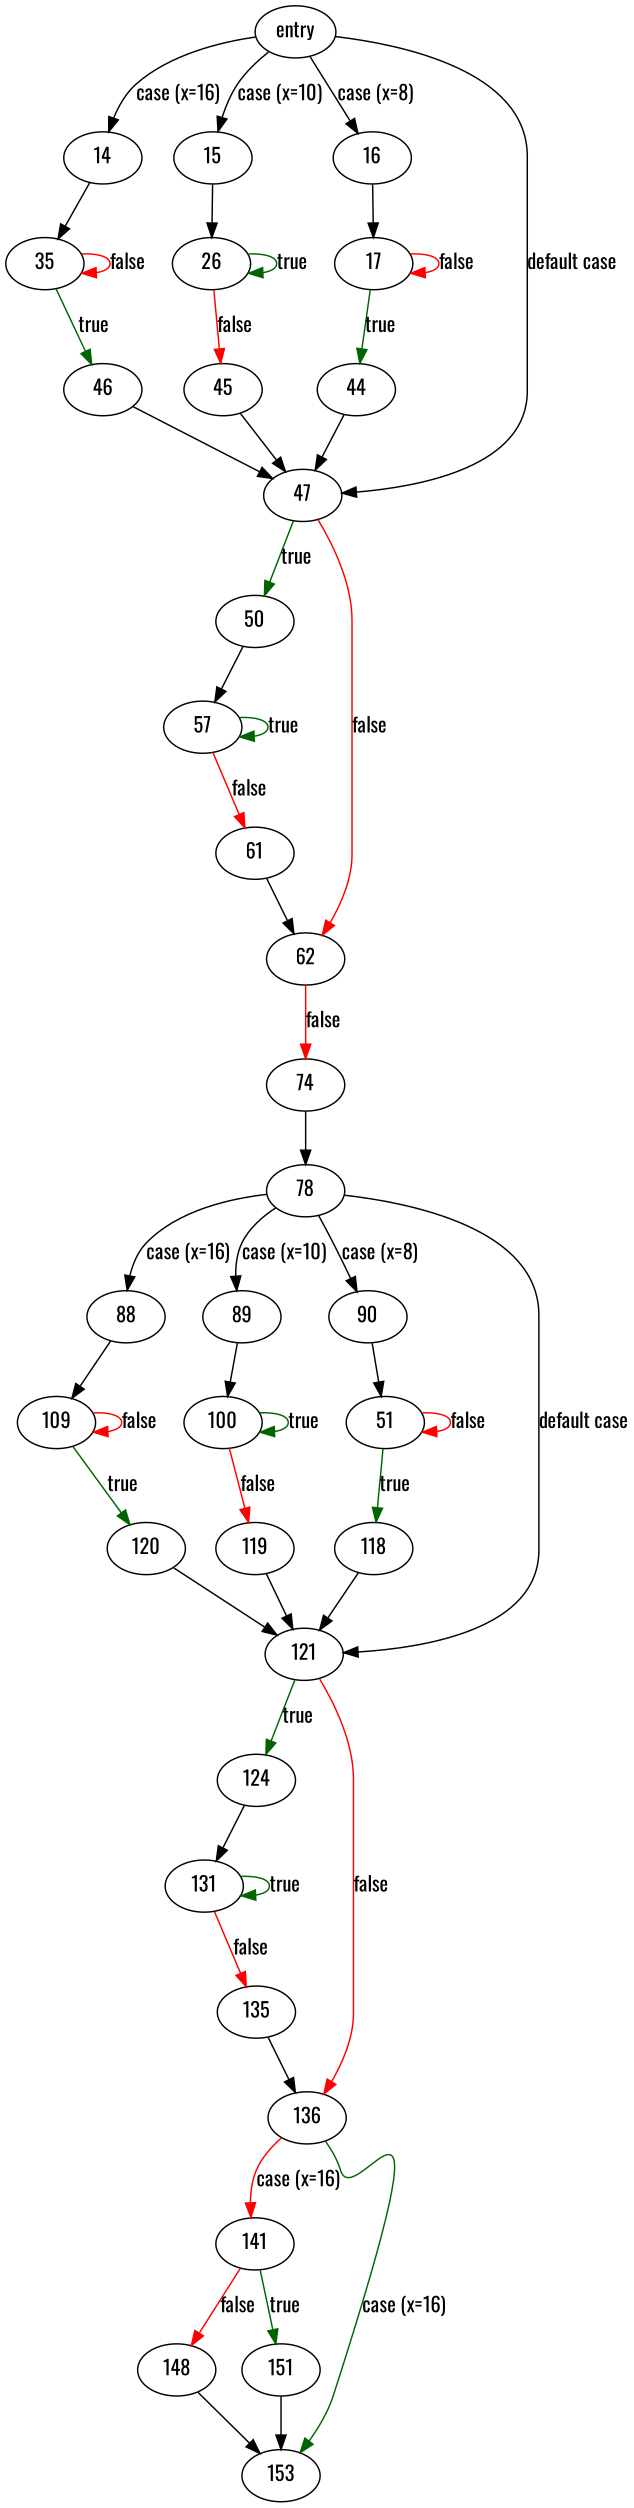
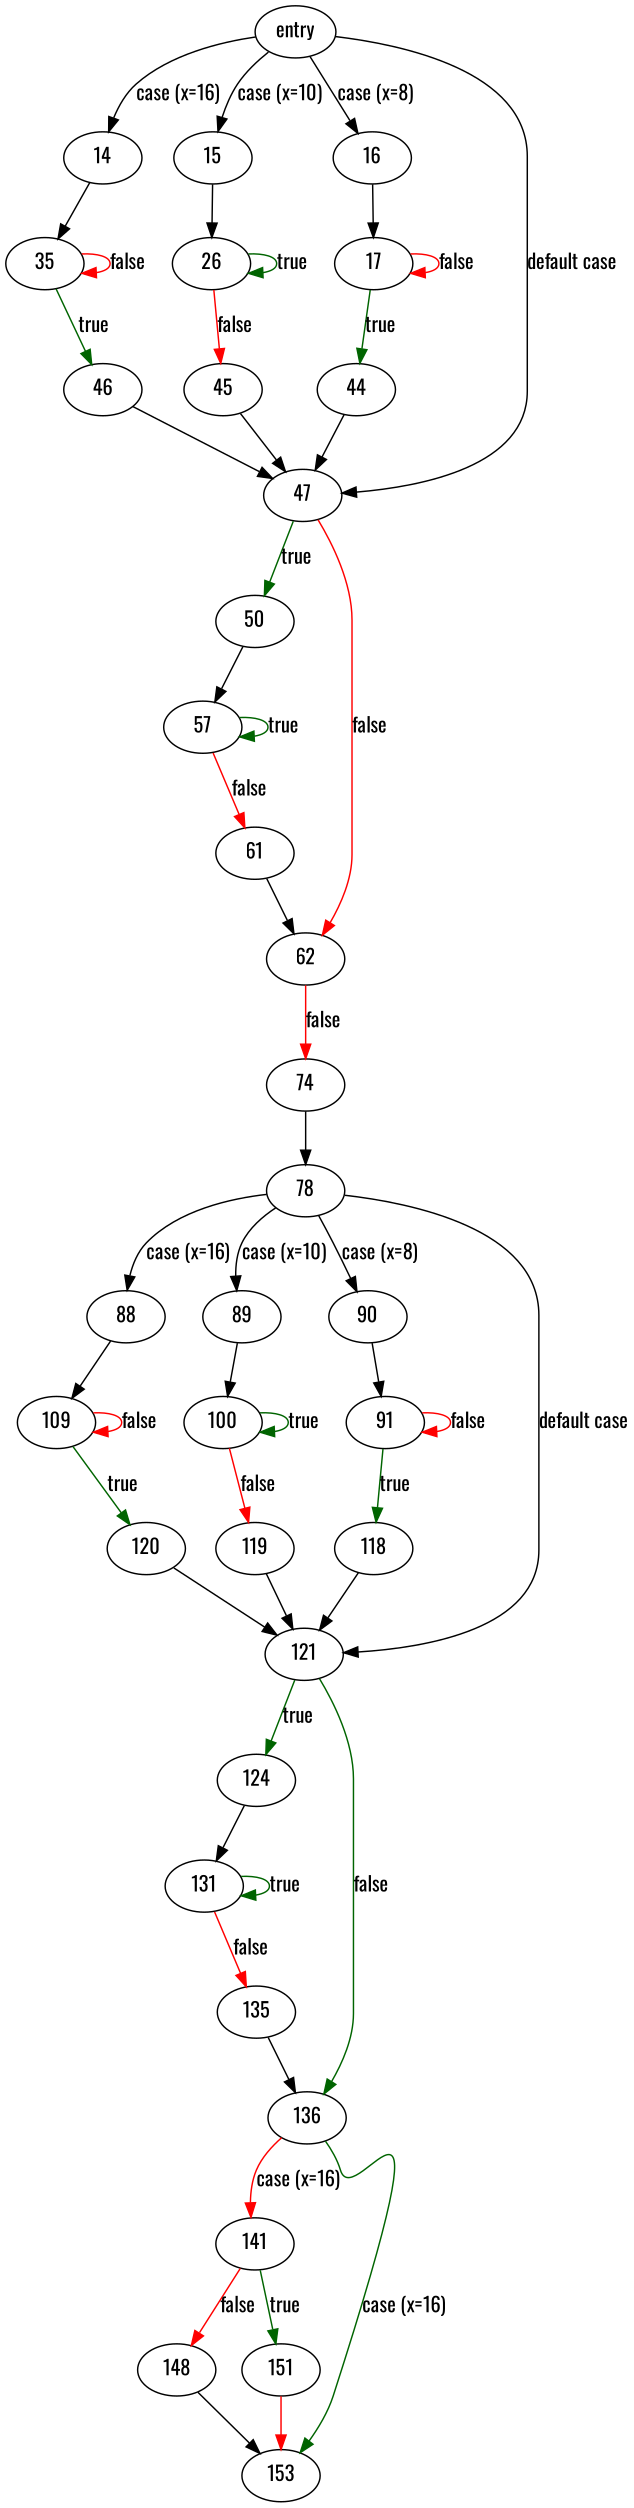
node "51": label "51" -> "91"
edge "121" -> "136": color red -> darkgreen
edge "151" -> "153": color black -> red
